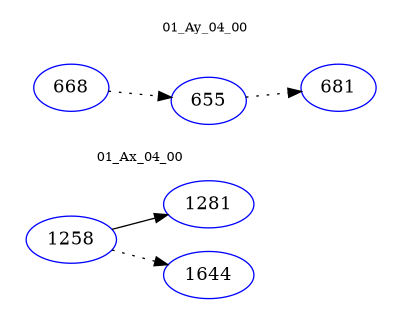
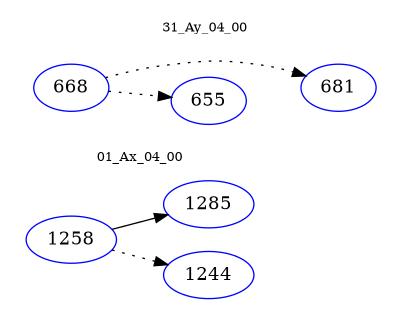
cluster "01_Ay_04_00": label "01_Ay_04_00" -> "31_Ay_04_00"
edge "655" -> "681": now "668" -> "681"
node "1281": label "1281" -> "1285"
node "1644": label "1644" -> "1244"
